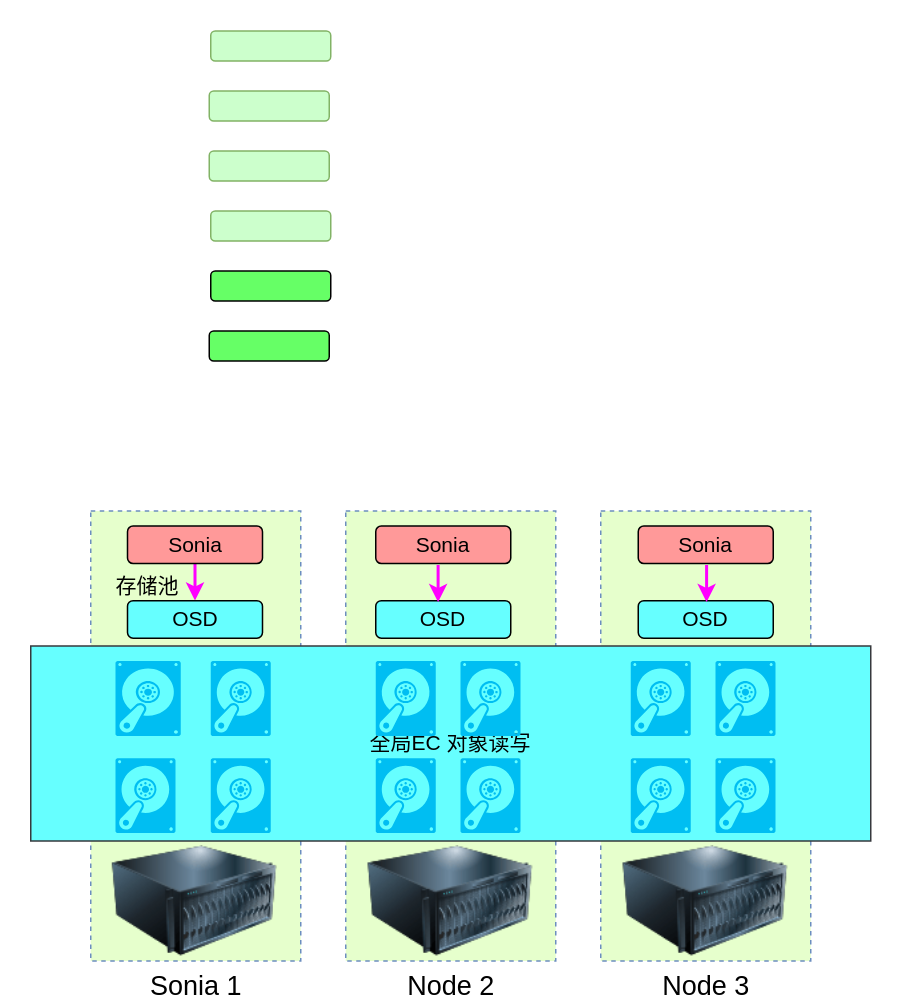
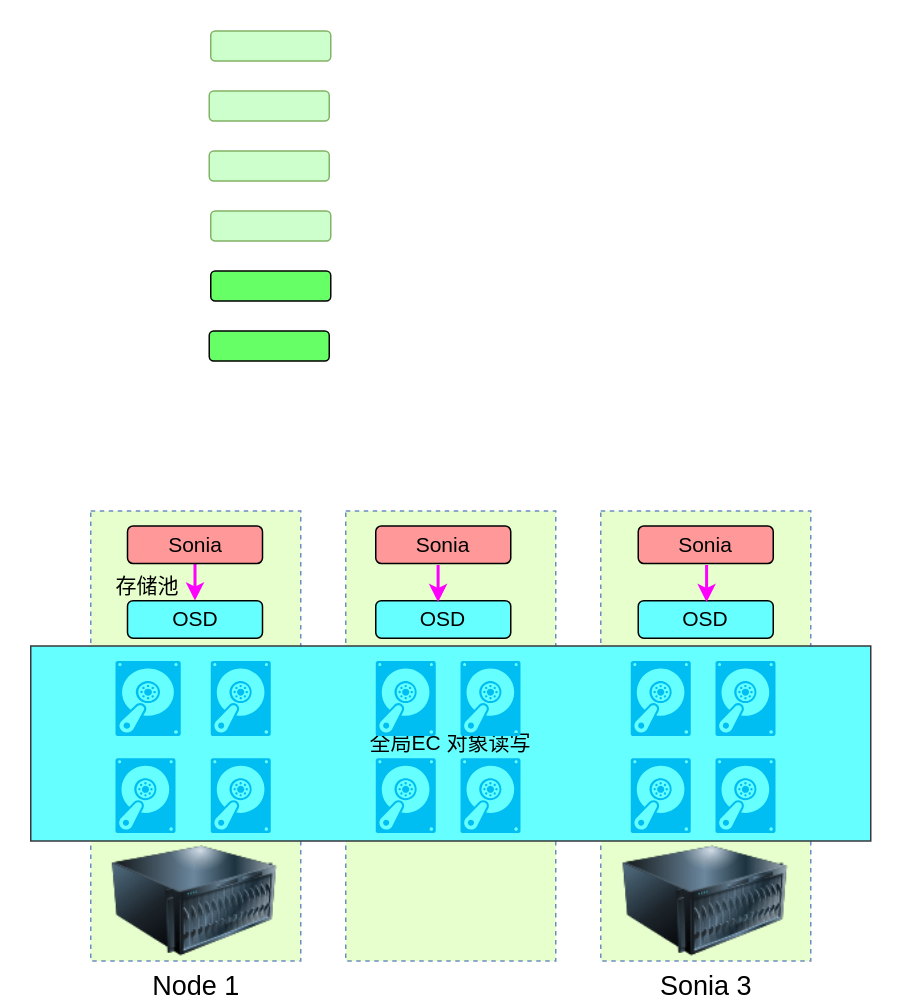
node "Node 2": removed
node "Sonia 1": label "Sonia 1" -> "Node 1"
node "Node 3": label "Node 3" -> "Sonia 3"
